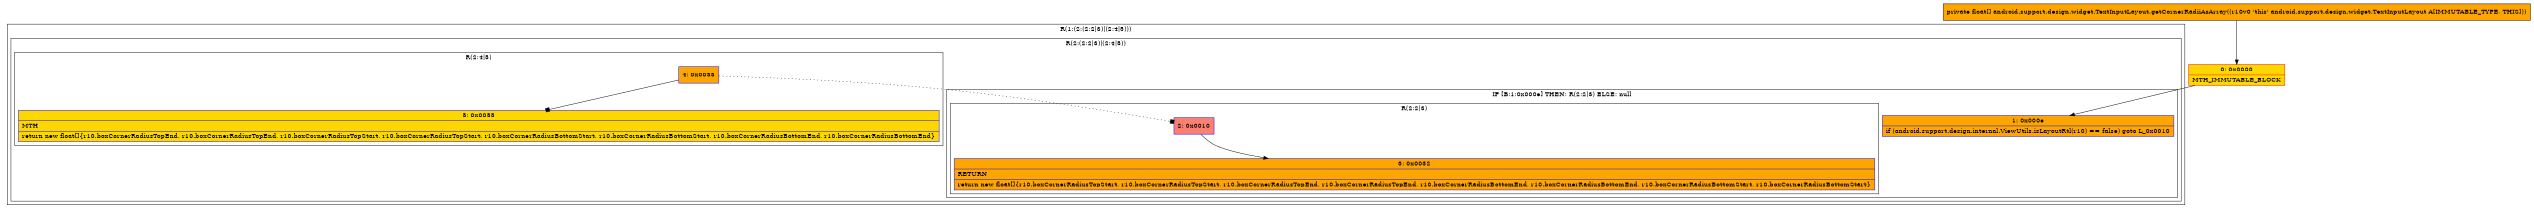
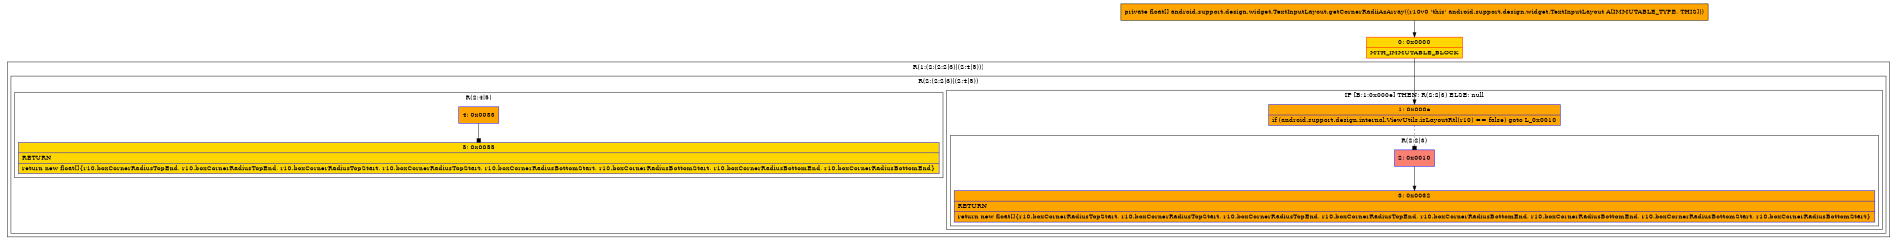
edge "4: 0x0033" -> "2: 0x0010": now "1: 0x000e" -> "2: 0x0010"
node "5: 0x0055": text "MTH" -> "RETURN"
